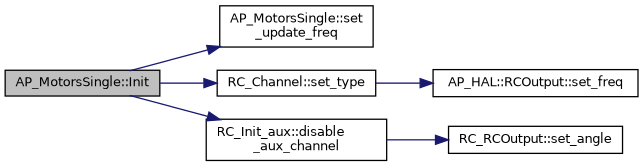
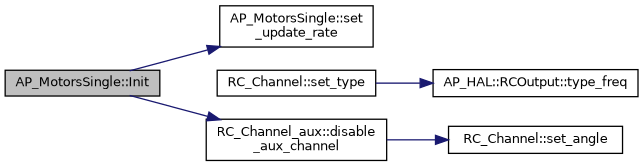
node "AP_MotorsSingle::set _update_freq": label "AP_MotorsSingle::set _update_freq" -> "AP_MotorsSingle::set _update_rate"
edge "AP_MotorsSingle::Init" -> "RC_Channel::set_type": removed
node "AP_HAL::RCOutput::set_freq": label "AP_HAL::RCOutput::set_freq" -> "AP_HAL::RCOutput::type_freq"
node "RC_Init_aux::disable _aux_channel": label "RC_Init_aux::disable _aux_channel" -> "RC_Channel_aux::disable _aux_channel"
node "RC_RCOutput::set_angle": label "RC_RCOutput::set_angle" -> "RC_Channel::set_angle"
